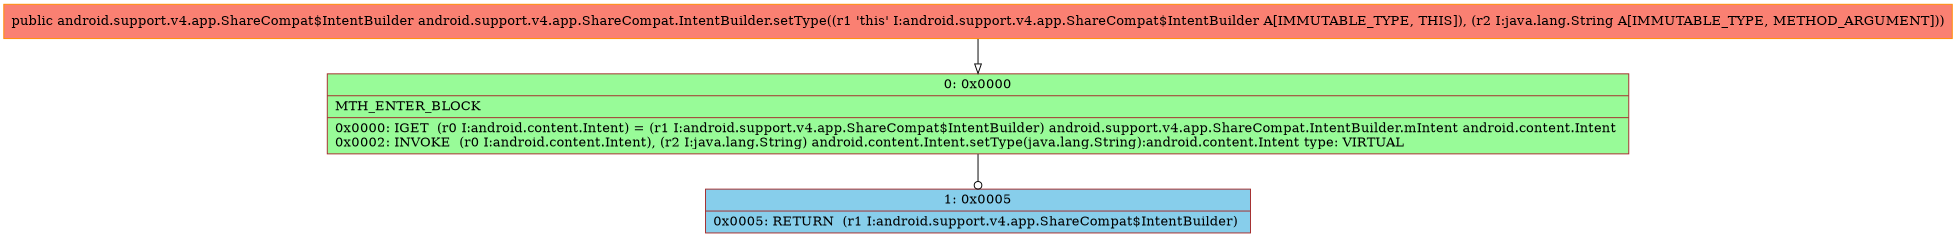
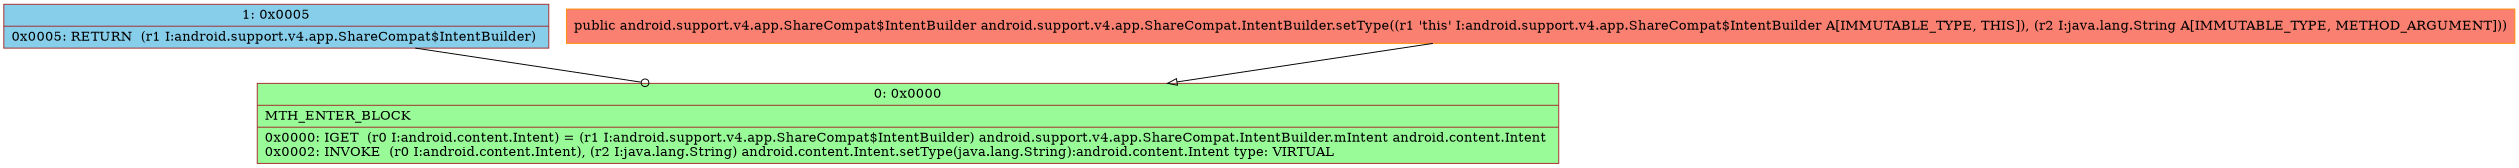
edge "0: 0x0000" -> "1: 0x0005": reversed
